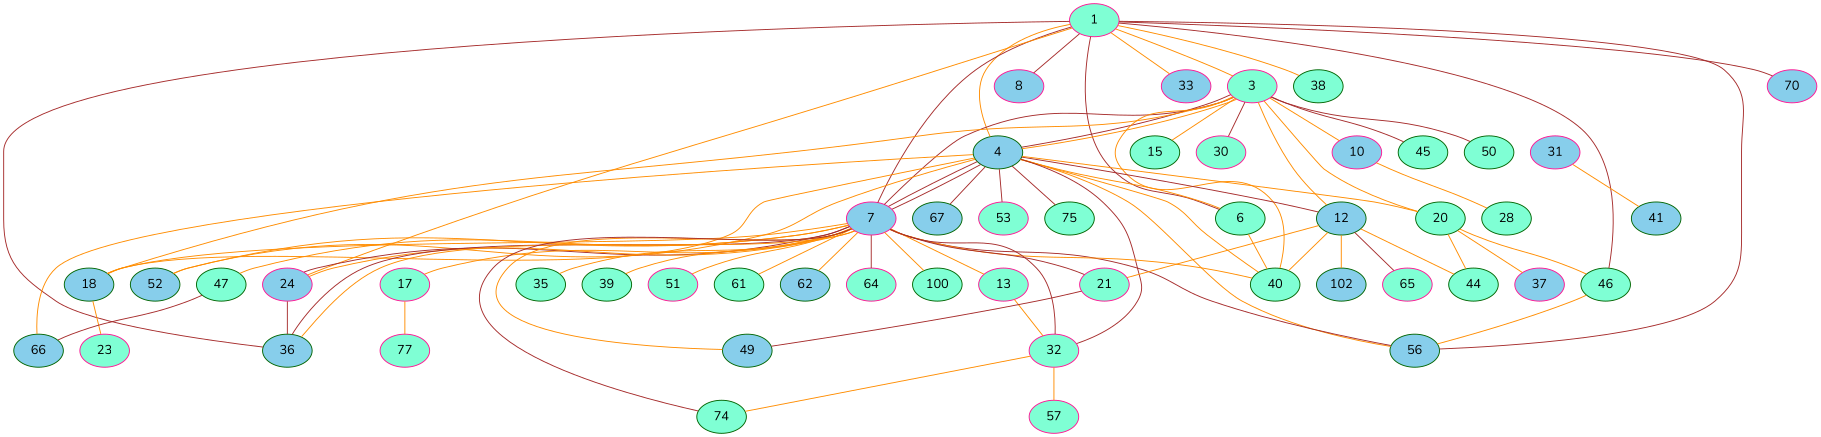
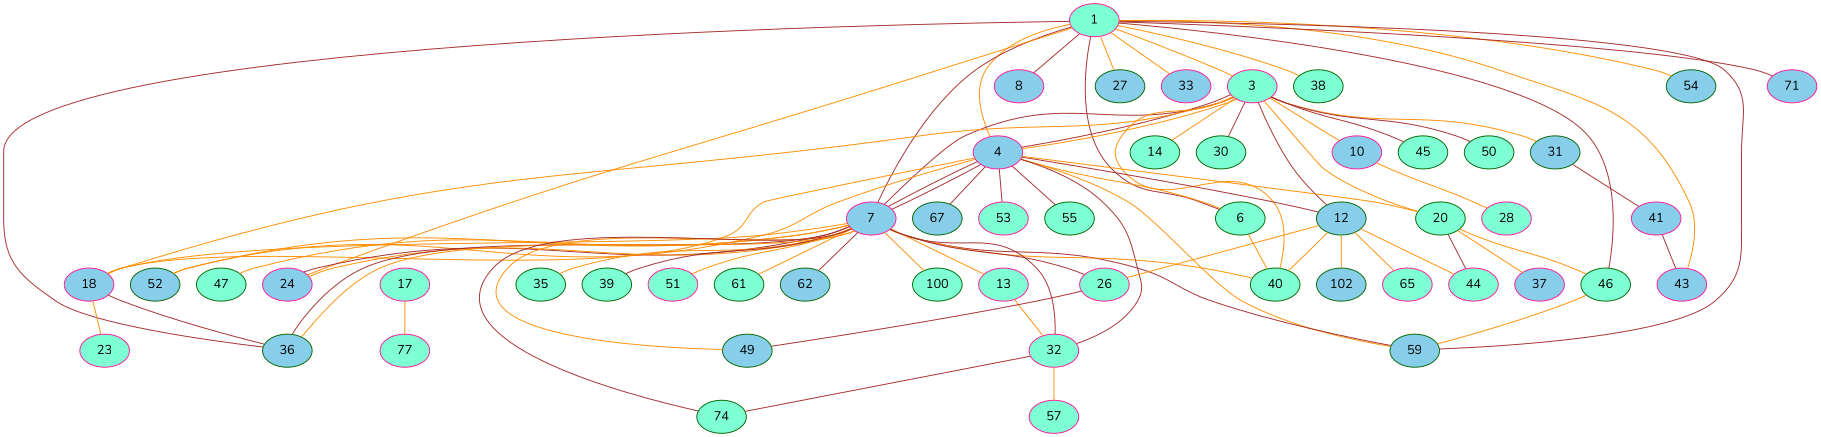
node "27": added
node "54": added
node "70": label "70" -> "71"
edge "3" -- "31": added
node "4": color darkgreen -> deeppink
node "15": label "15" -> "14"
node "30": color deeppink -> darkgreen
node "31": color deeppink -> darkgreen
edge "3" -- "12": color darkorange -> brown
edge "31" -- "41": color darkorange -> brown
edge "4" -- "40": removed
node "75": label "75" -> "55"
node "28": color darkgreen -> deeppink
node "41": color darkgreen -> deeppink
edge "7" -- "39": color darkorange -> brown
edge "7" -- "62": color darkorange -> brown
edge "12" -- "65": color brown -> darkorange
edge "7" -- "17": removed
edge "20" -- "44": color darkorange -> brown
node "18": color darkgreen -> deeppink
node "64": removed
node "21": label "21" -> "26"
node "44": color darkgreen -> deeppink
node "43": added
edge "24" -- "36": now "18" -- "36"
node "66": removed
node "56": label "56" -> "59"
edge "32" -- "74": color darkorange -> brown
